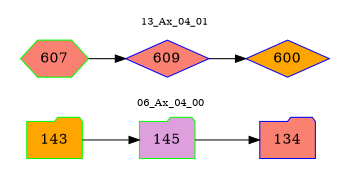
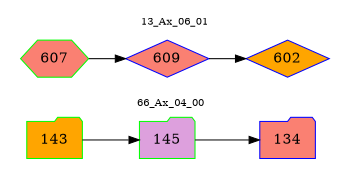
cluster "13_Ax_04_01": label "13_Ax_04_01" -> "13_Ax_06_01"
node "600": label "600" -> "602"
cluster "06_Ax_04_00": label "06_Ax_04_00" -> "66_Ax_04_00"
